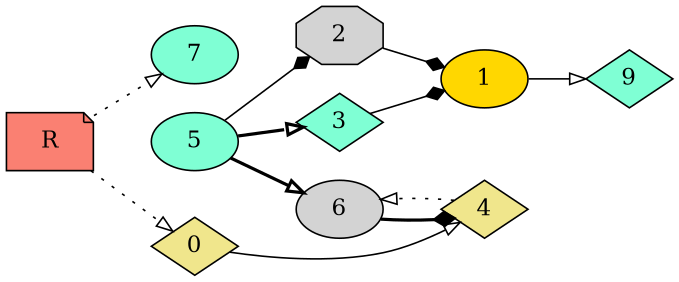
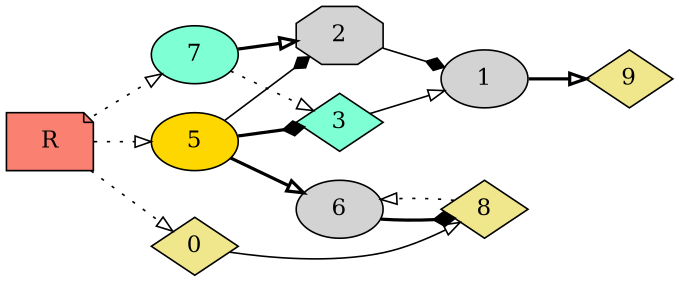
edge "7" -> "2": added
node "1": fillcolor gold -> lightgrey
edge "1" -> "9": style solid -> bold
node "9": fillcolor aquamarine -> khaki
edge "7" -> "3": added
edge "3" -> "1": arrowhead diamond -> onormal
edge "5" -> "3": arrowhead onormal -> diamond
edge "R" -> "5": added
node "5": fillcolor aquamarine -> gold
node "4": label "4" -> "8"
